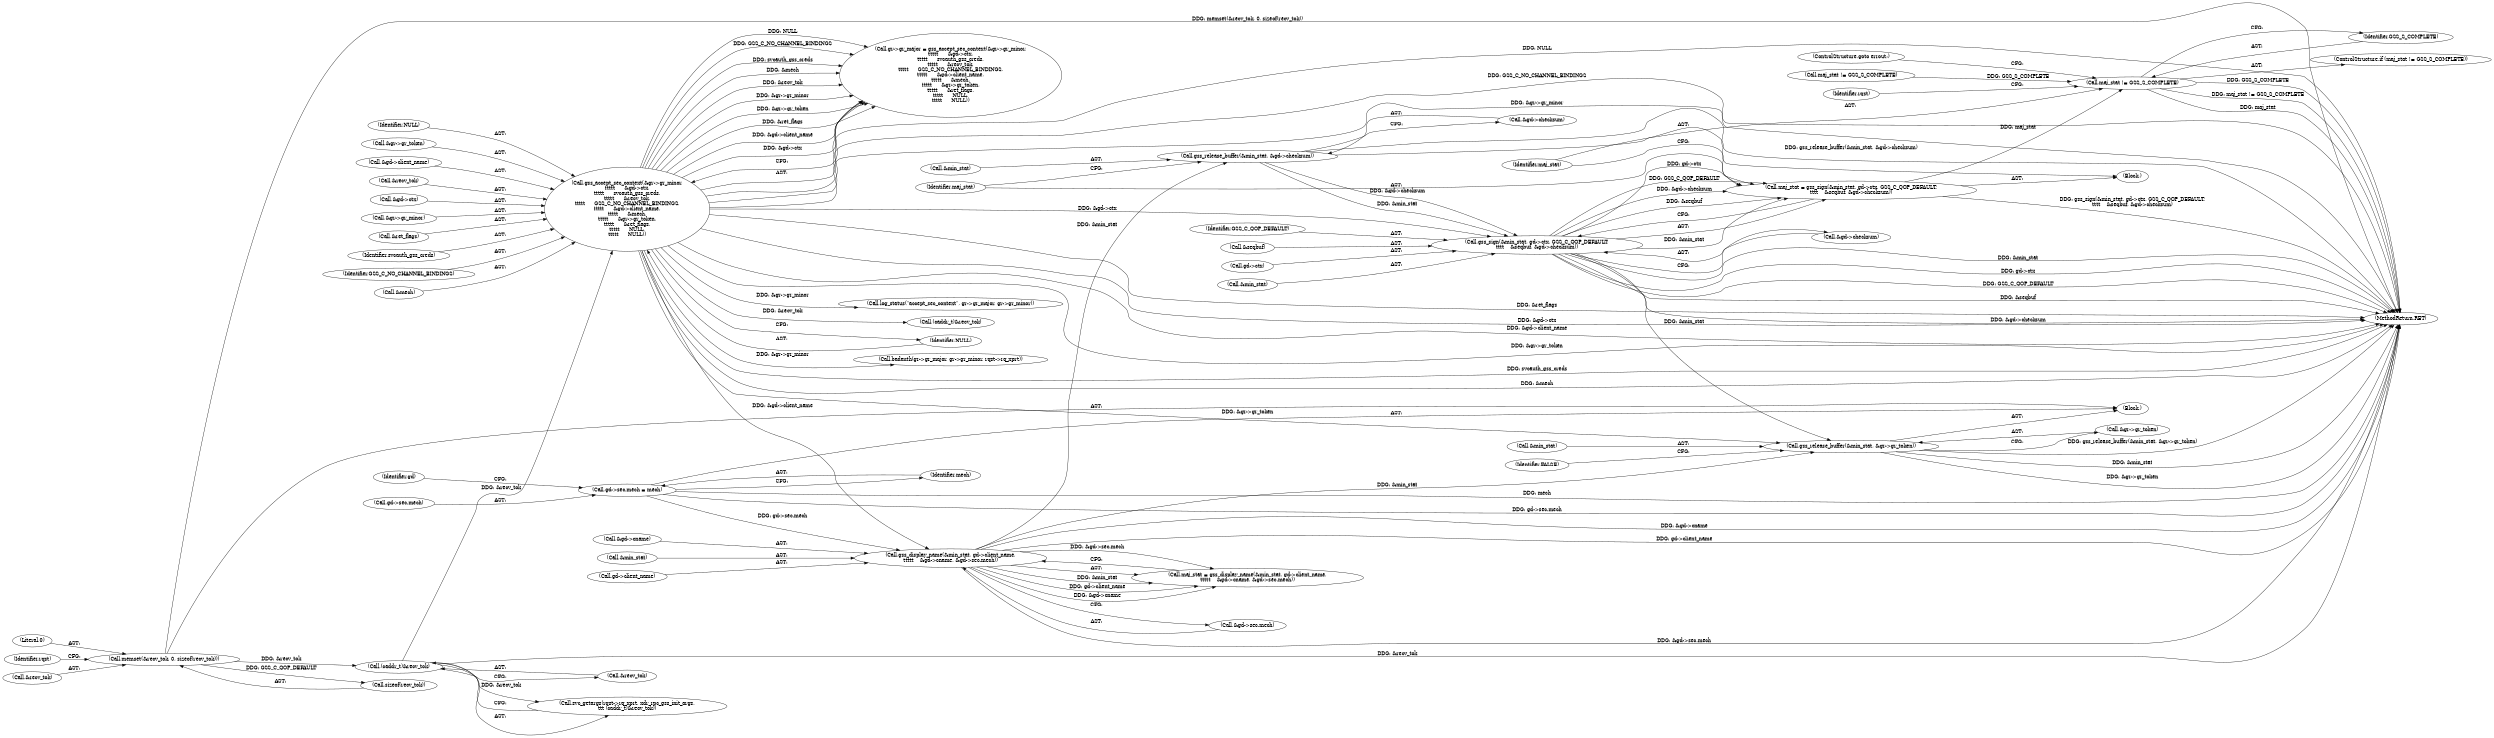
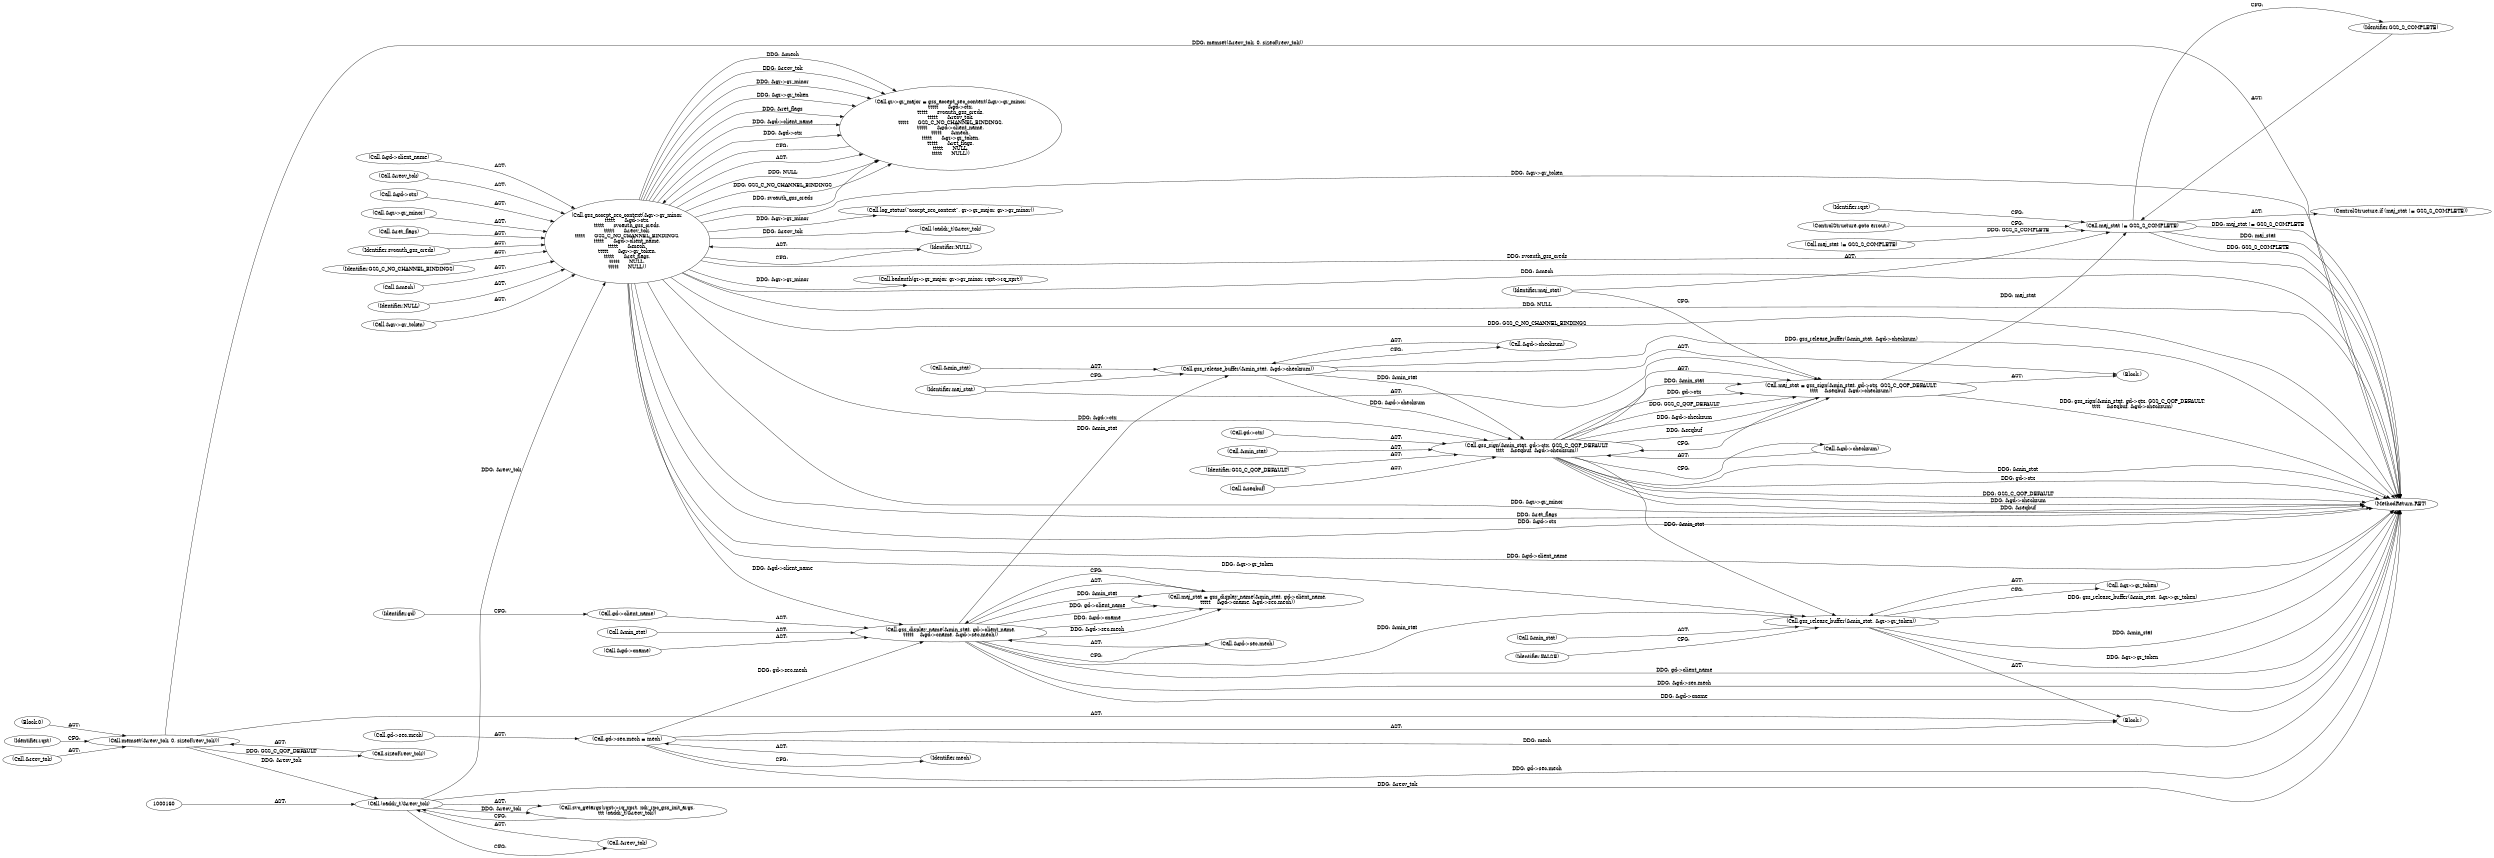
edge "(Identifier,gd)" -> "(Call,gd->sec.mech = mech)": now "(Identifier,gd)" -> "(Call,gd->client_name)"
node "(Literal,0)": label "(Literal,0)" -> "(Block,0)"
node "1000160": added
